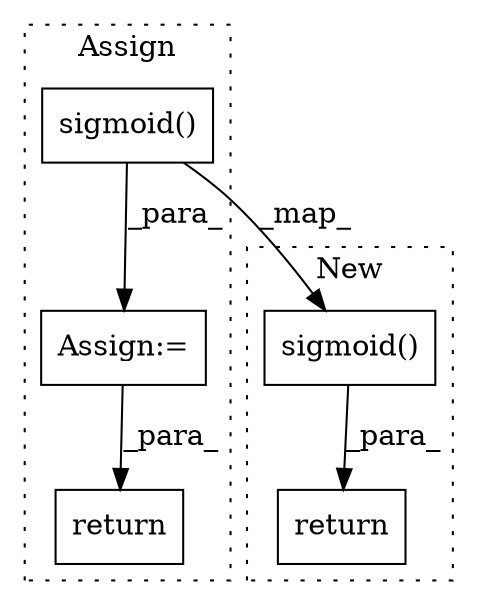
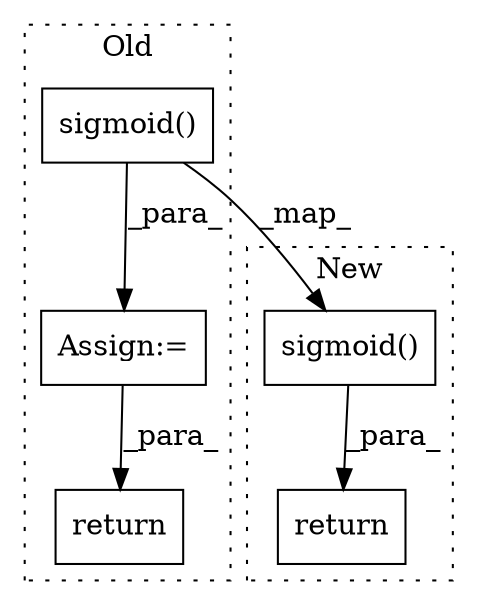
cluster "Assign": label "Assign" -> "Old"
